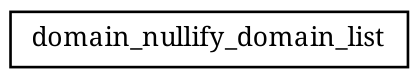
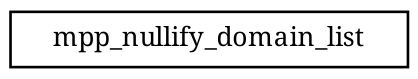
node "domain_nullify_domain_list": label "domain_nullify_domain_list" -> "mpp_nullify_domain_list"
